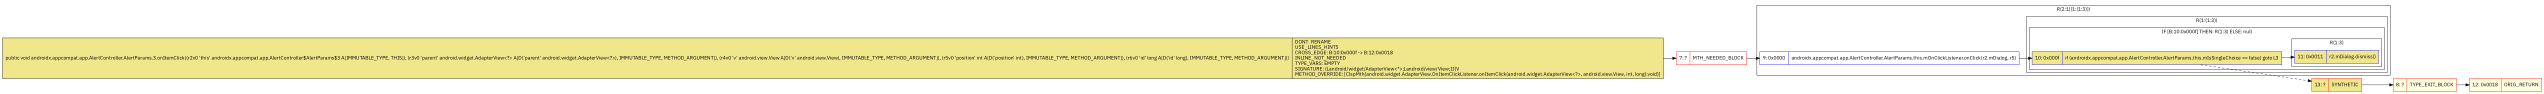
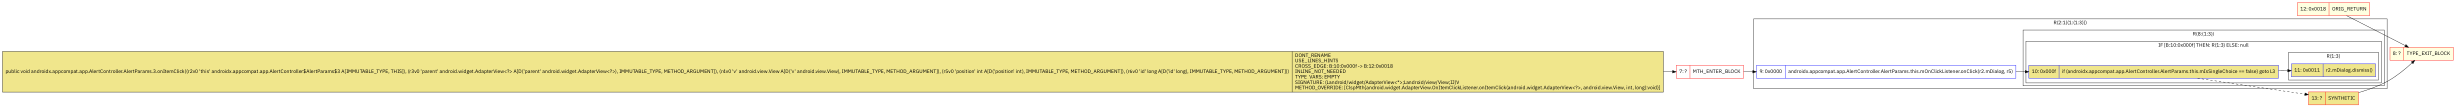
cluster "R(1:(1:3))": label "R(1:(1:3))" -> "R(8:(1:3))"
node "7: ?": text "MTH_NEEDED_BLOCK" -> "MTH_ENTER_BLOCK"
edge "8: ?" -> "12: 0x0018": reversed
